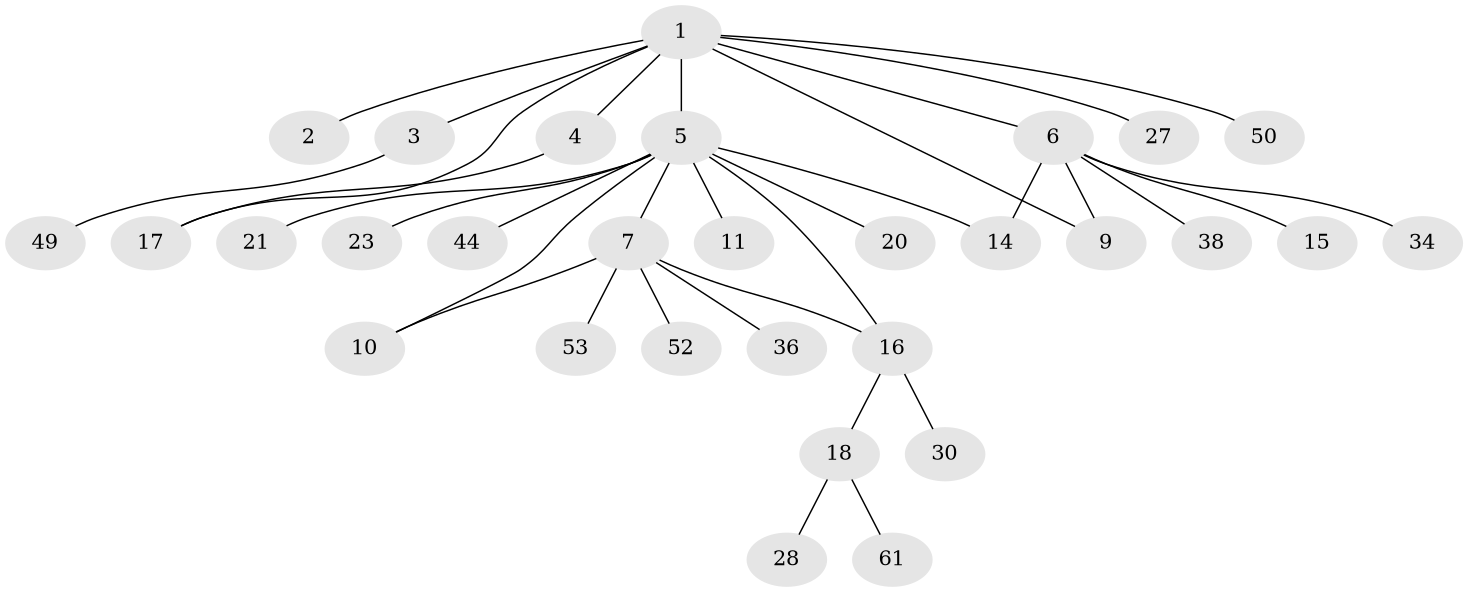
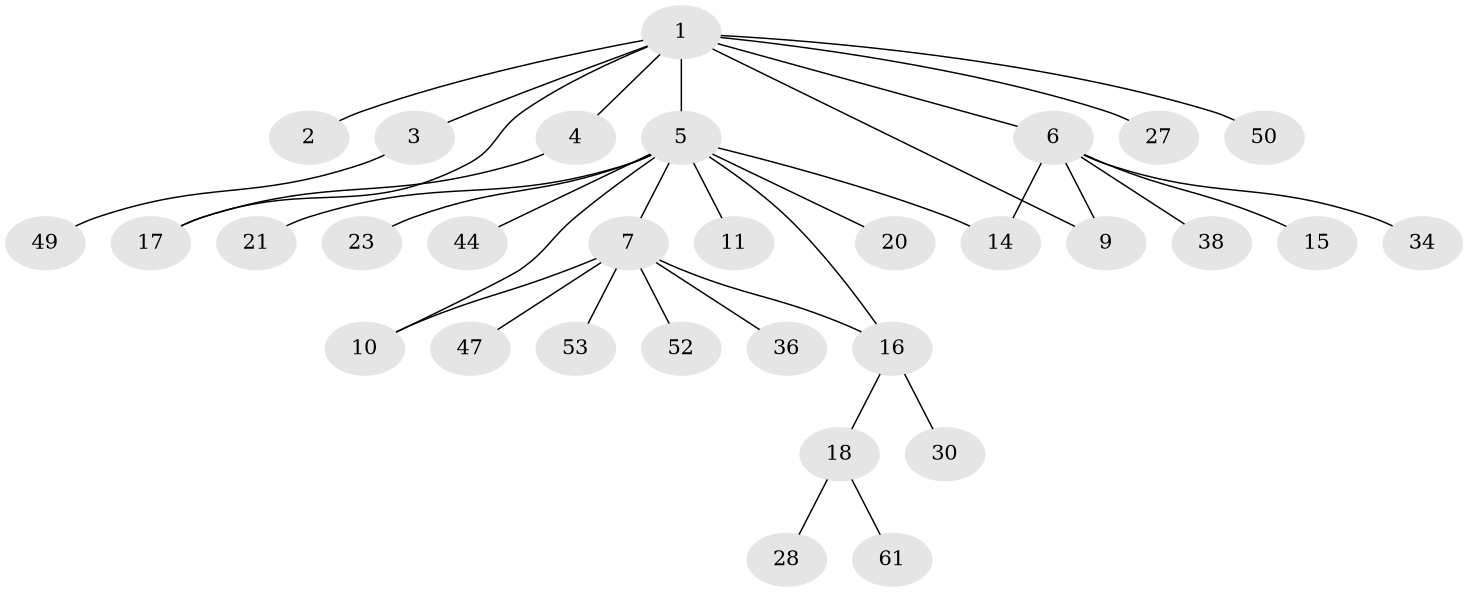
node "47": added
